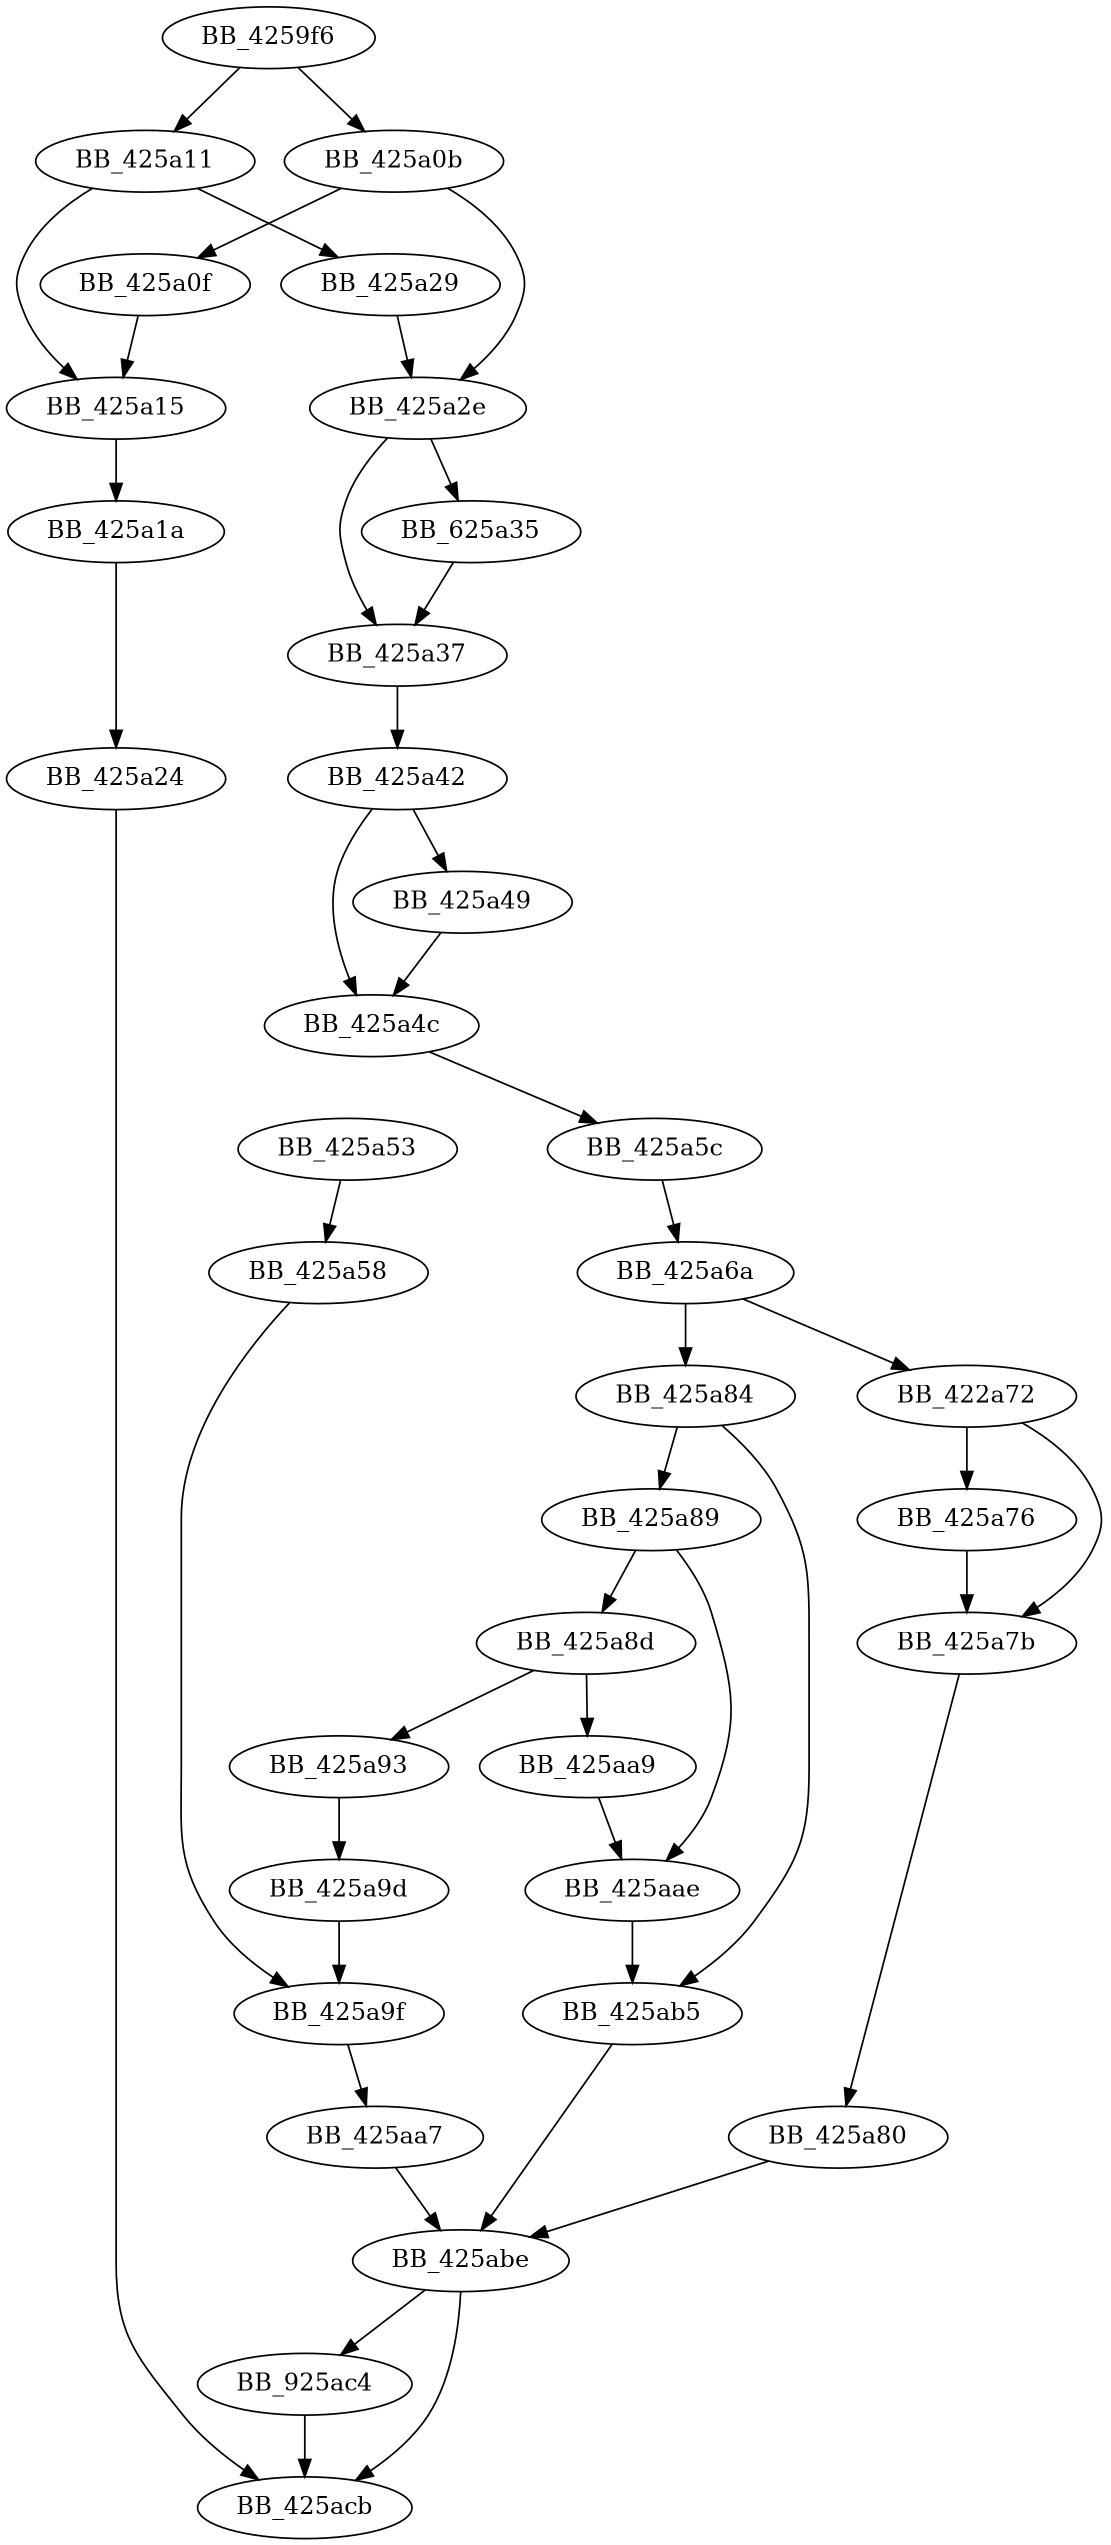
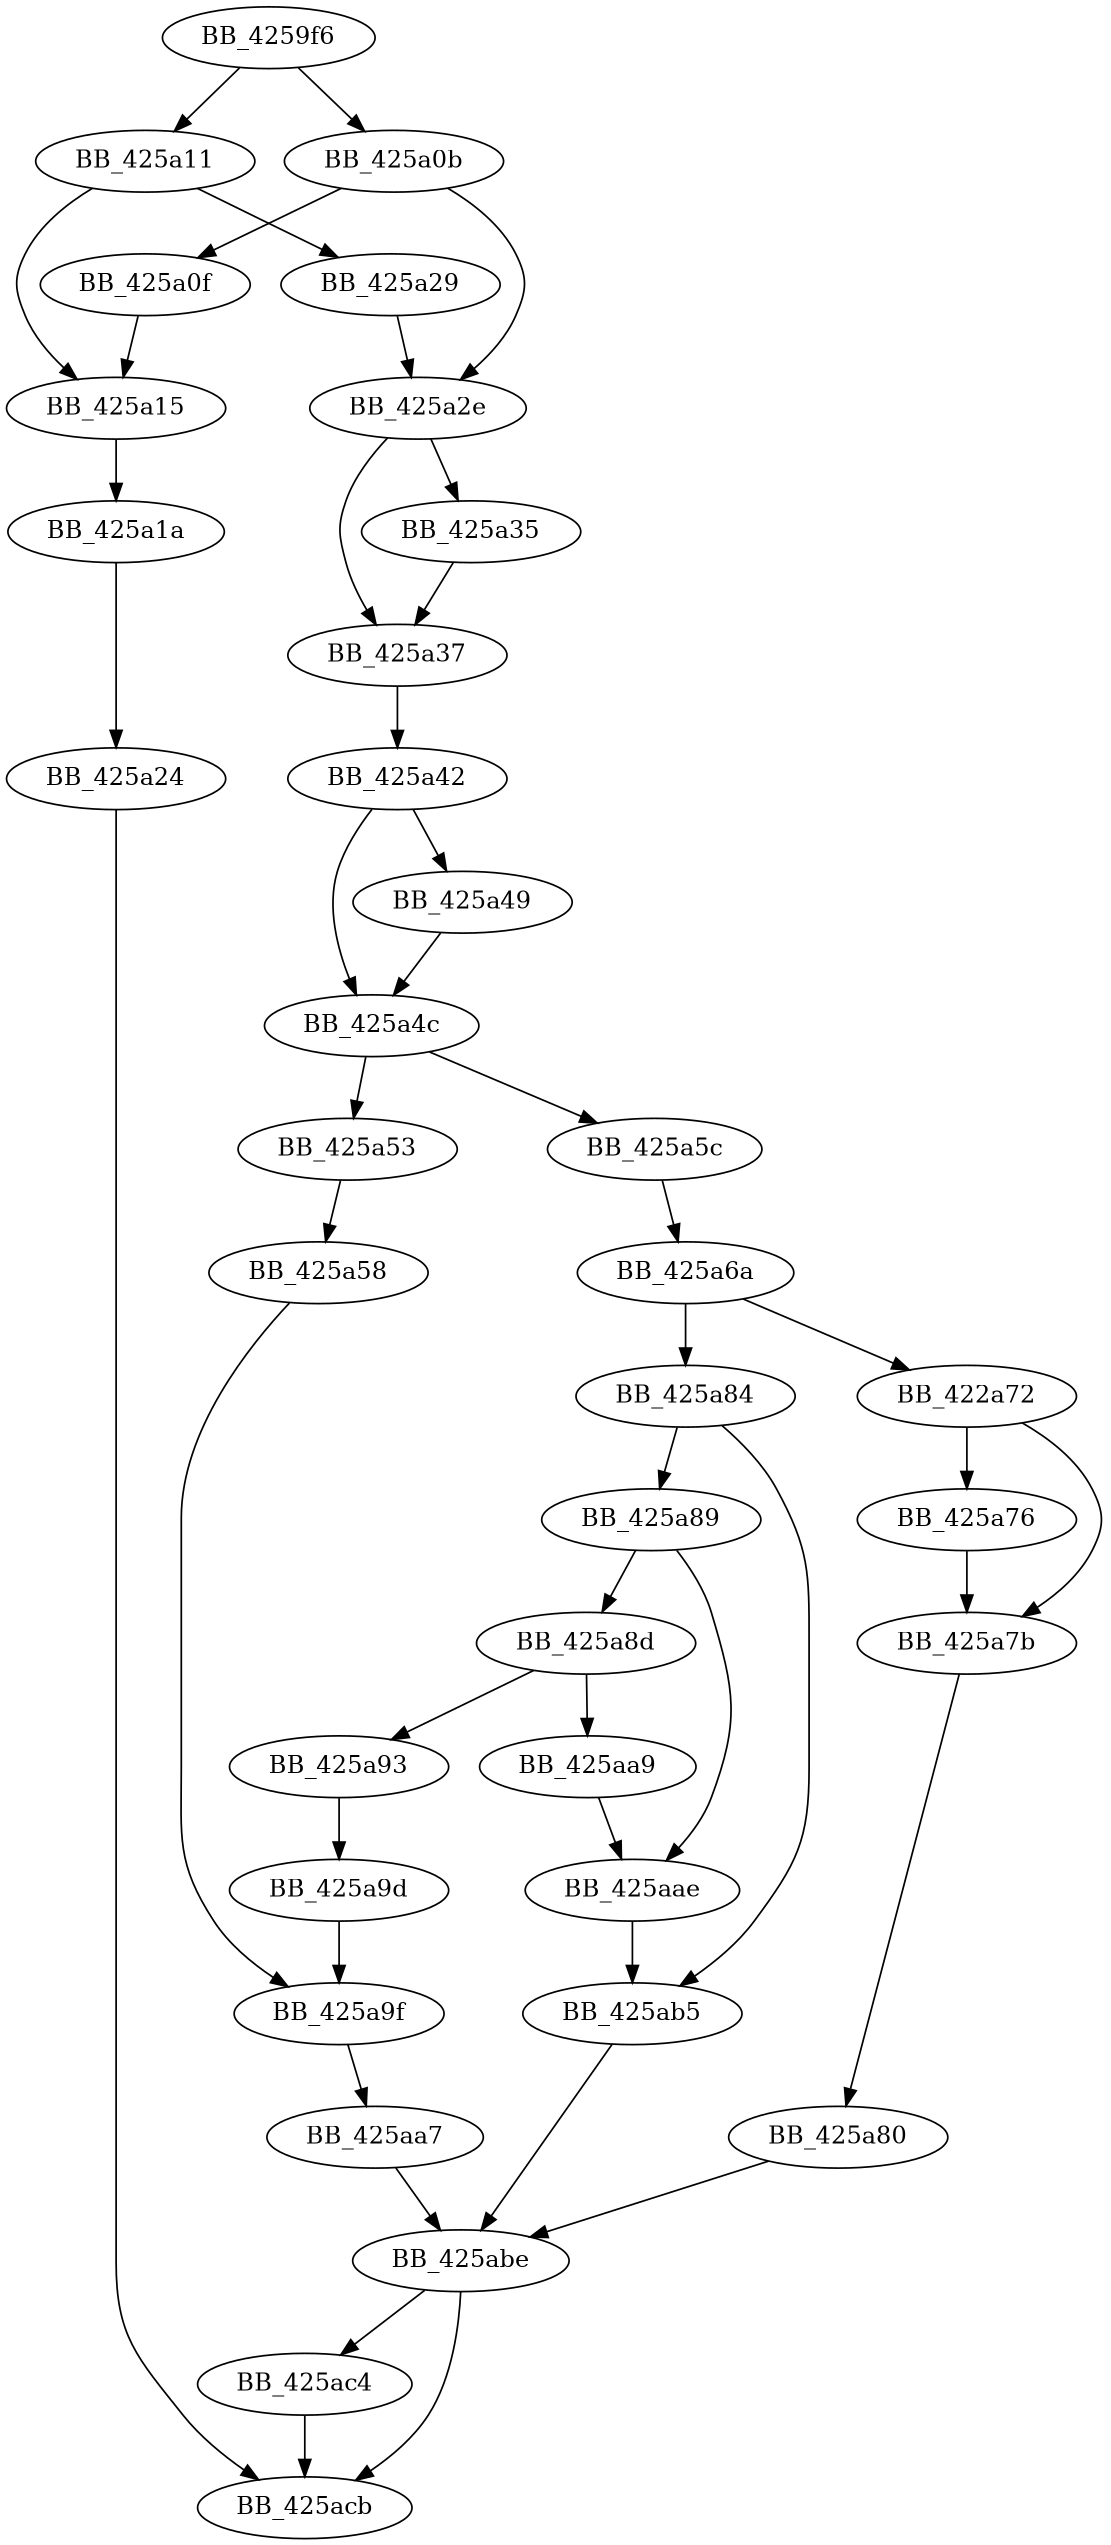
node "BB_625a35": label "BB_625a35" -> "BB_425a35"
edge "BB_425a4c" -> "BB_425a53": added
node "BB_925ac4": label "BB_925ac4" -> "BB_425ac4"
